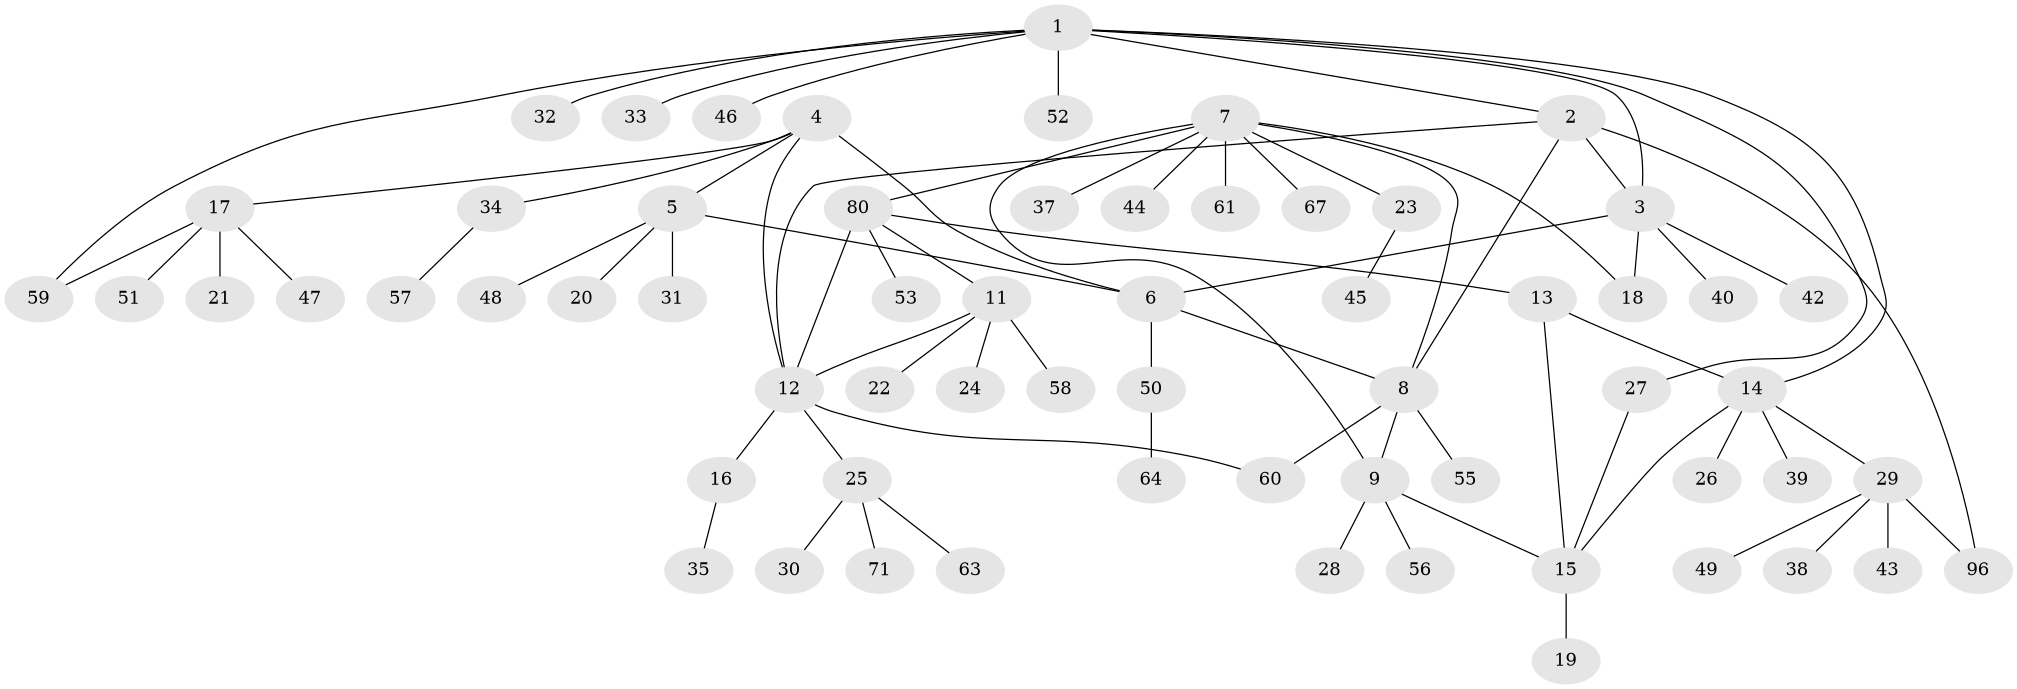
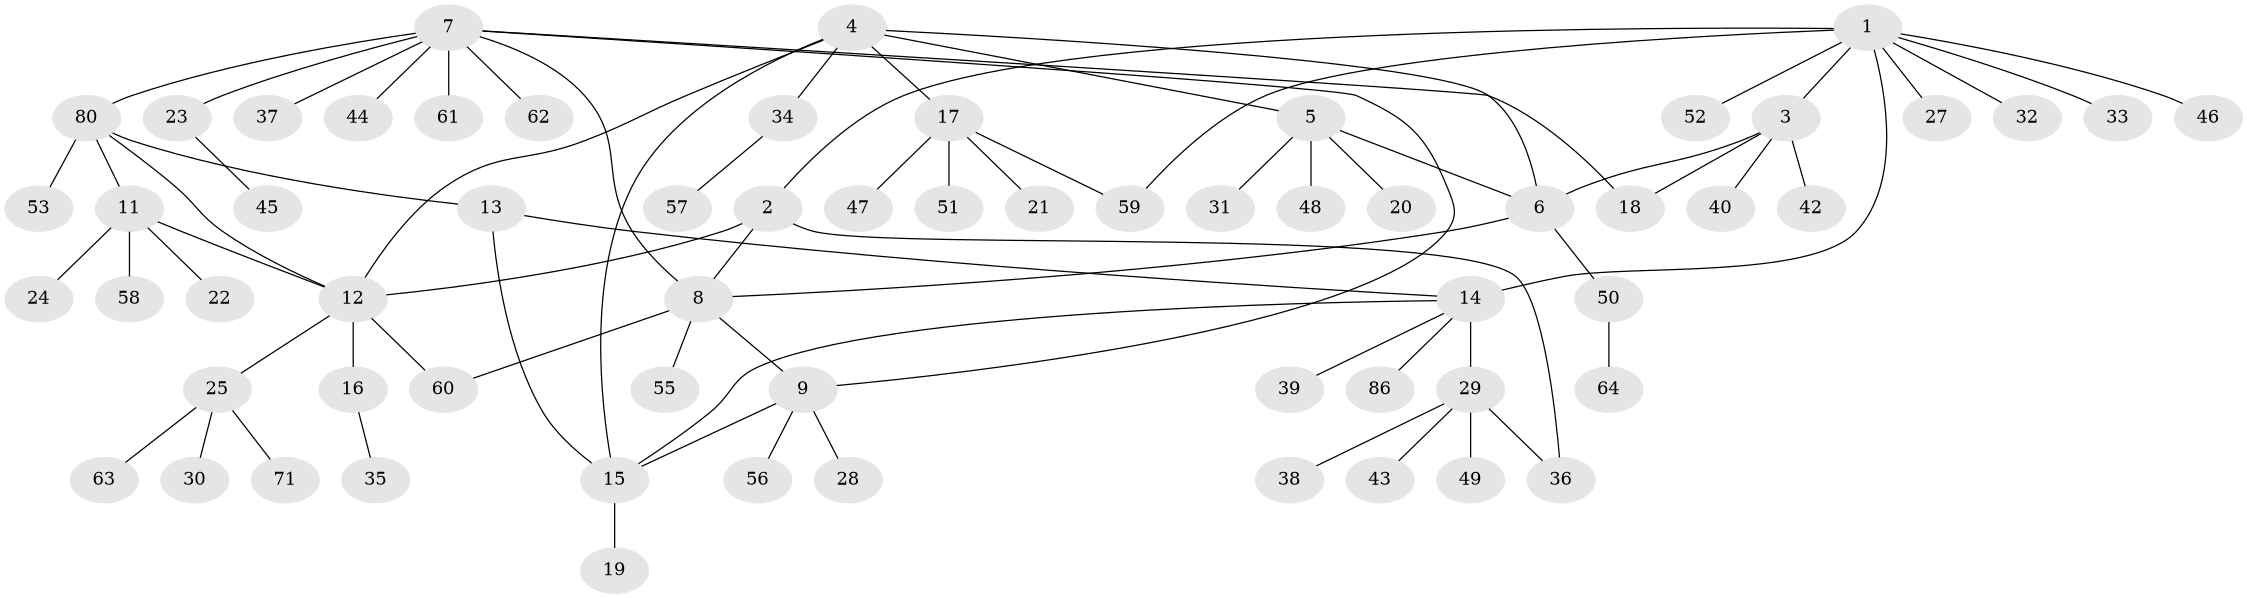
edge "2" -- "3": removed
node "67": label "67" -> "62"
edge "27" -- "15": now "4" -- "15"
node "26": label "26" -> "86"
node "96": label "96" -> "36"
